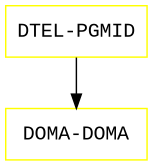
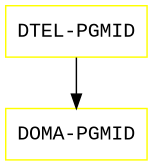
node "DOMA-DOMA": label "DOMA-DOMA" -> "DOMA-PGMID"
